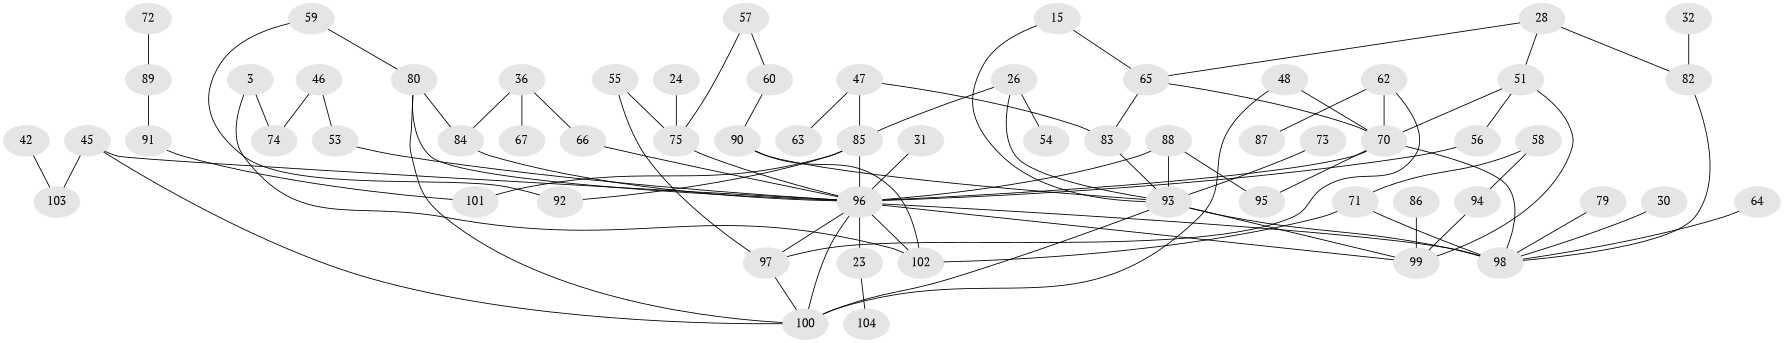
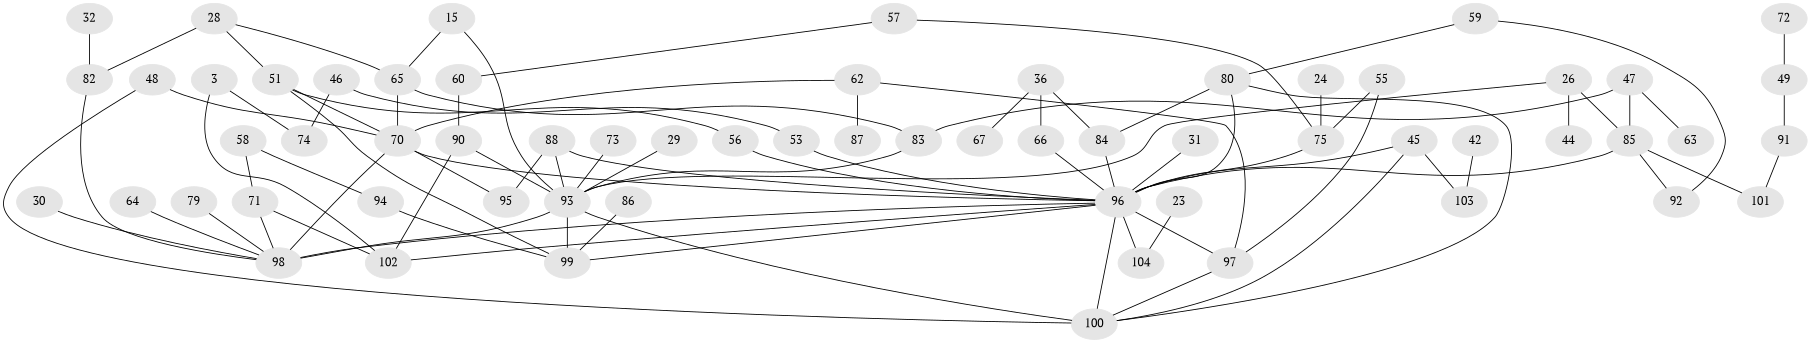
node "89": label "89" -> "49"
node "29": added
node "54": label "54" -> "44"
edge "96" -- "23": now "96" -- "104"
